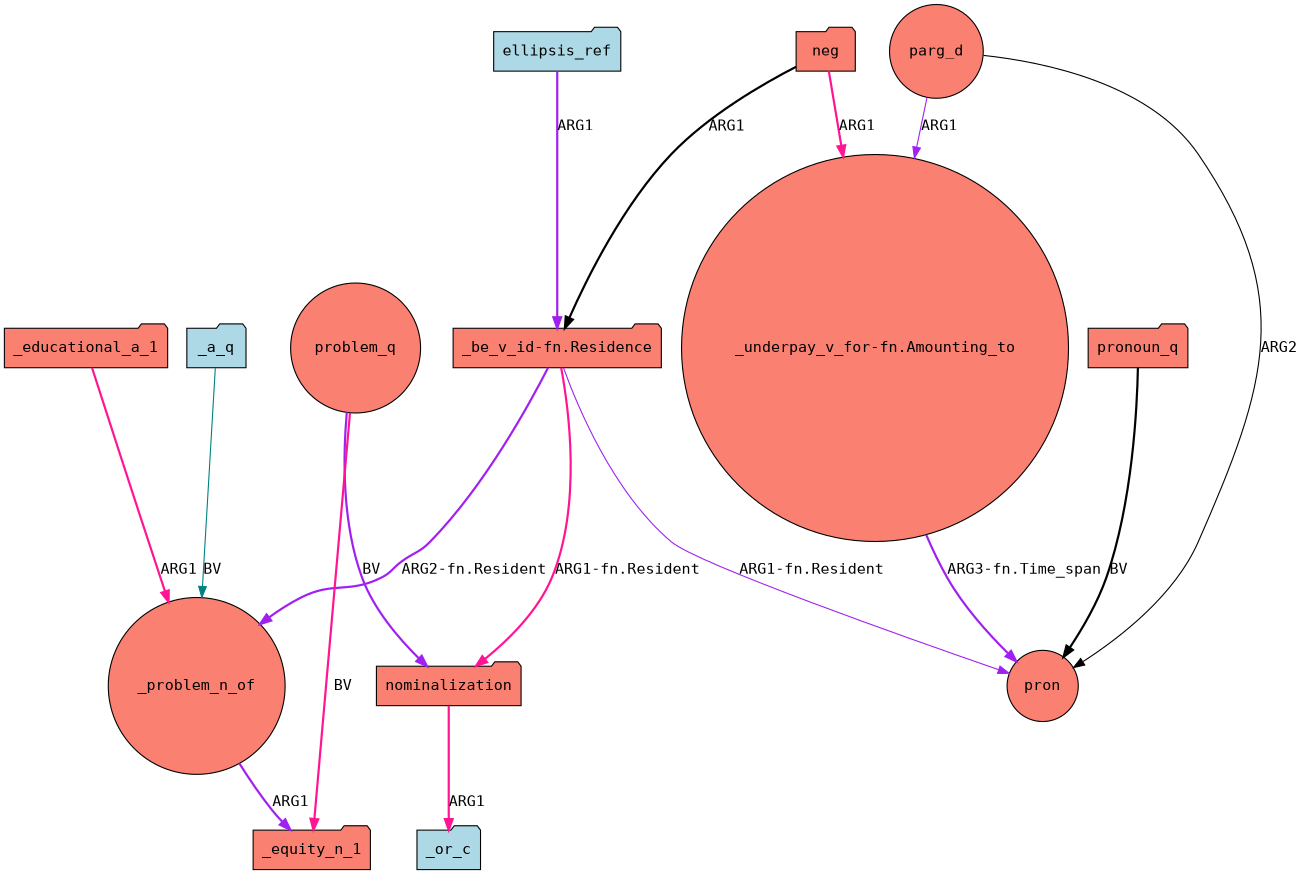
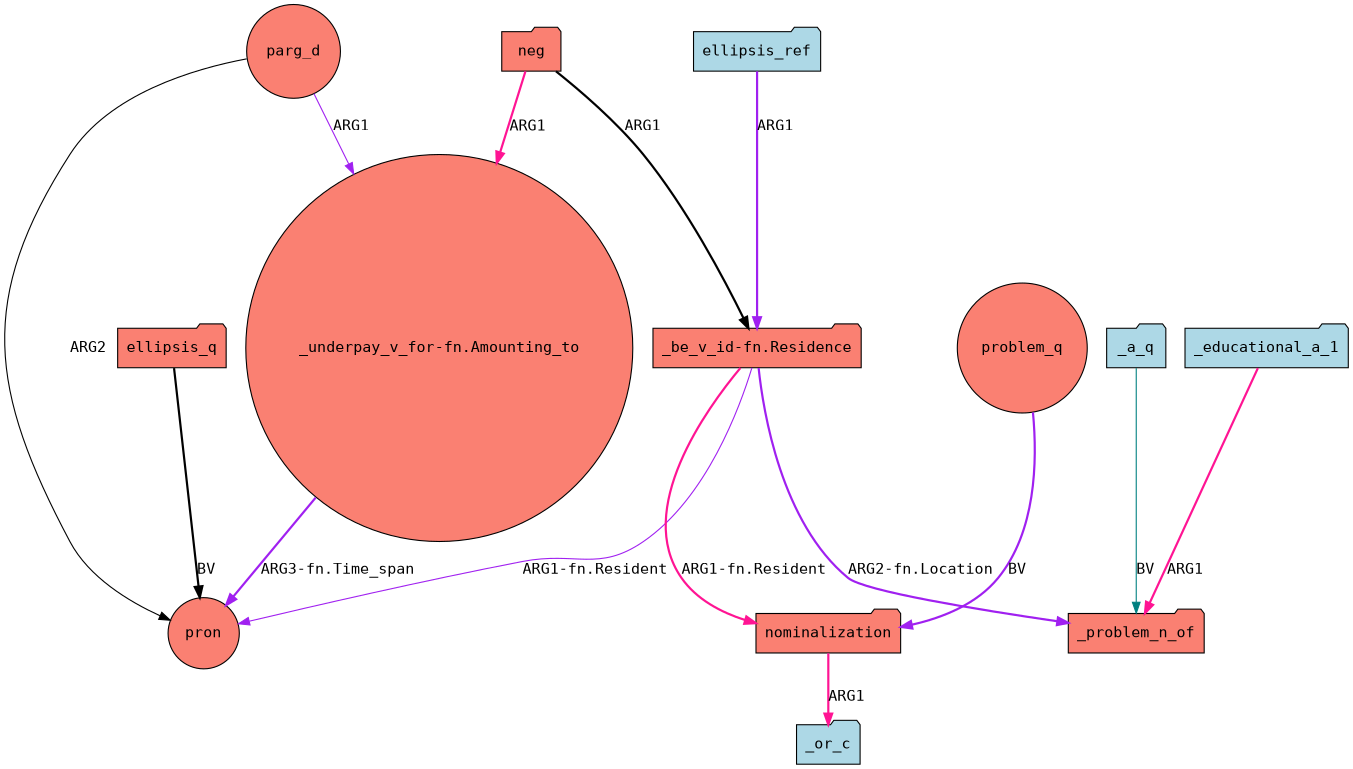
node "_educational_a_1": fillcolor salmon -> lightblue
node "pronoun_q": label "pronoun_q" -> "ellipsis_q"
edge "_be_v_id-fn.Residence" -> "_problem_n_of": label "ARG2-fn.Resident" -> "ARG2-fn.Location"
node "_problem_n_of": shape circle -> folder
node "_equity_n_1": removed
